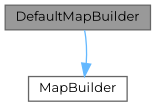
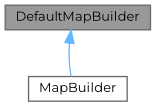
edge "DefaultMapBuilder" -> "MapBuilder": reversed
